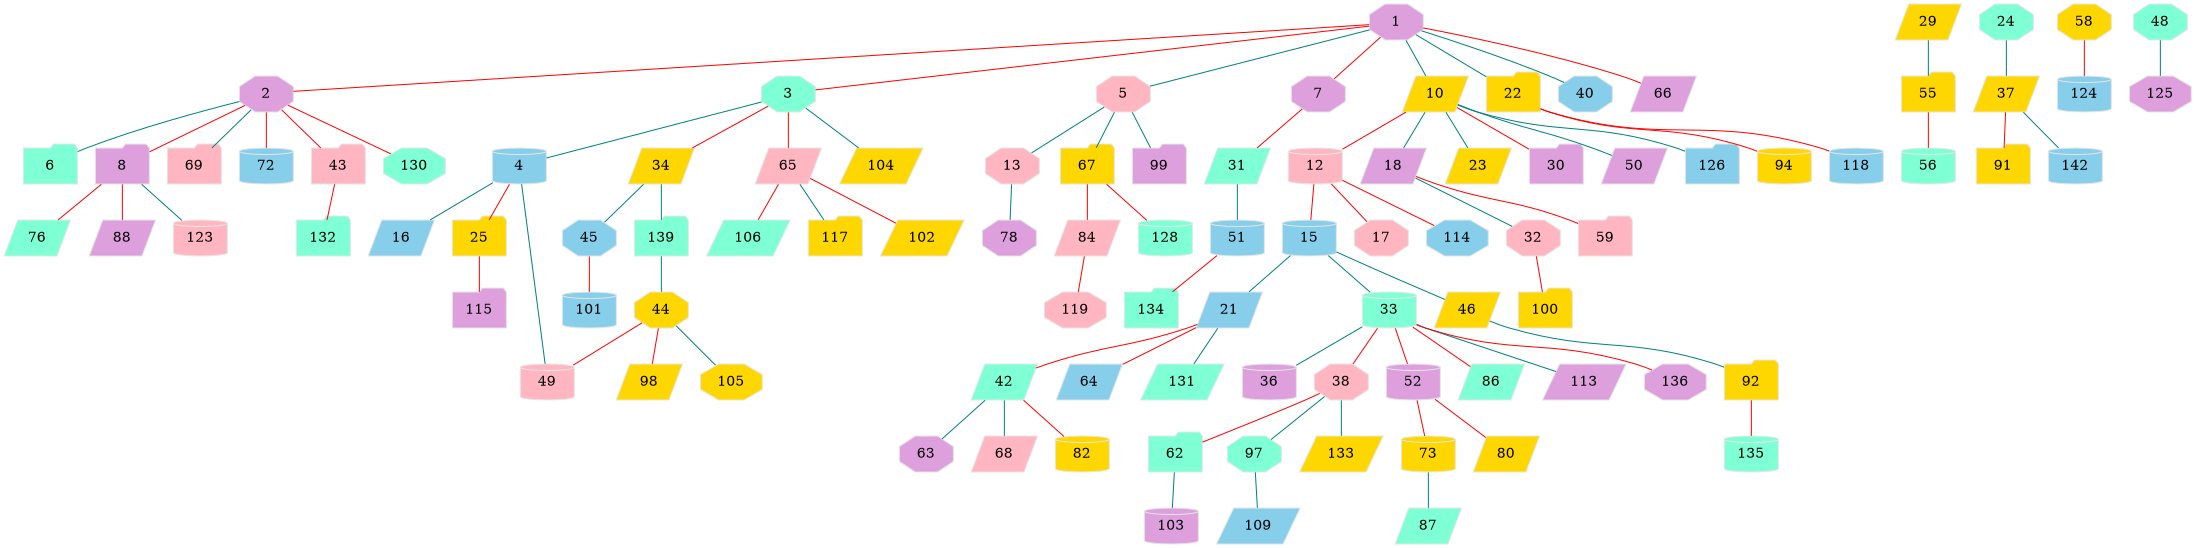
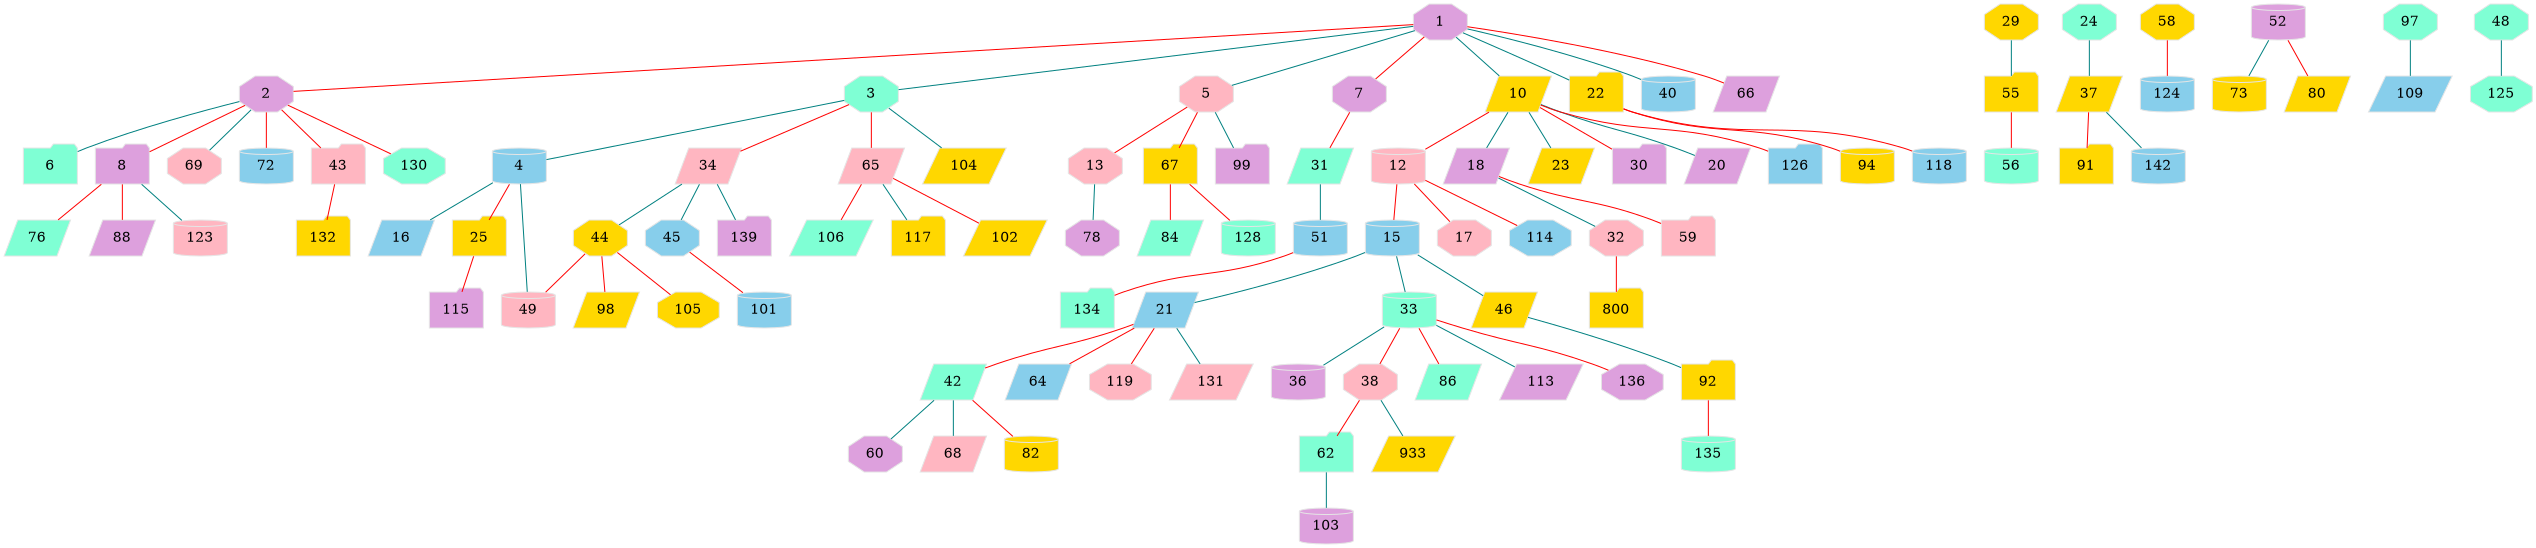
node "29": shape parallelogram -> octagon
edge "1" -- "3": color red -> teal
node "40": shape octagon -> cylinder
node "125": fillcolor plum -> aquamarine
edge "10" -- "126": color teal -> red
edge "5" -- "13": color teal -> red
edge "5" -- "67": color teal -> red
node "69": shape folder -> octagon
node "34": fillcolor gold -> lightpink
node "50": label "50" -> "20"
node "132": fillcolor aquamarine -> gold
node "139": fillcolor aquamarine -> plum
node "84": fillcolor lightpink -> aquamarine
edge "139" -- "44": now "34" -- "44"
edge "84" -- "119": now "21" -- "119"
node "100": label "100" -> "800"
edge "44" -- "105": color teal -> red
edge "33" -- "52": removed
node "131": fillcolor aquamarine -> lightpink
edge "38" -- "97": removed
edge "52" -- "73": color red -> teal
node "63": label "63" -> "60"
node "133": label "133" -> "933"
node "87": removed
